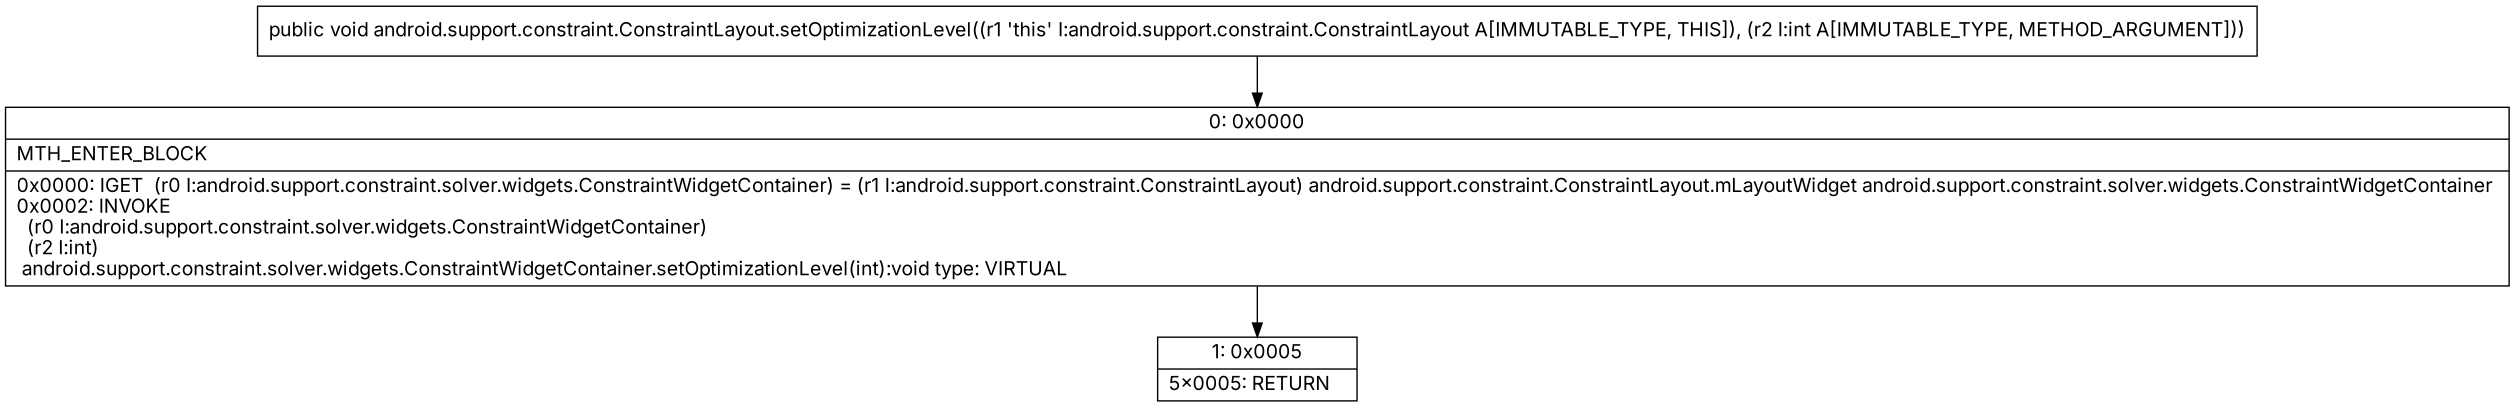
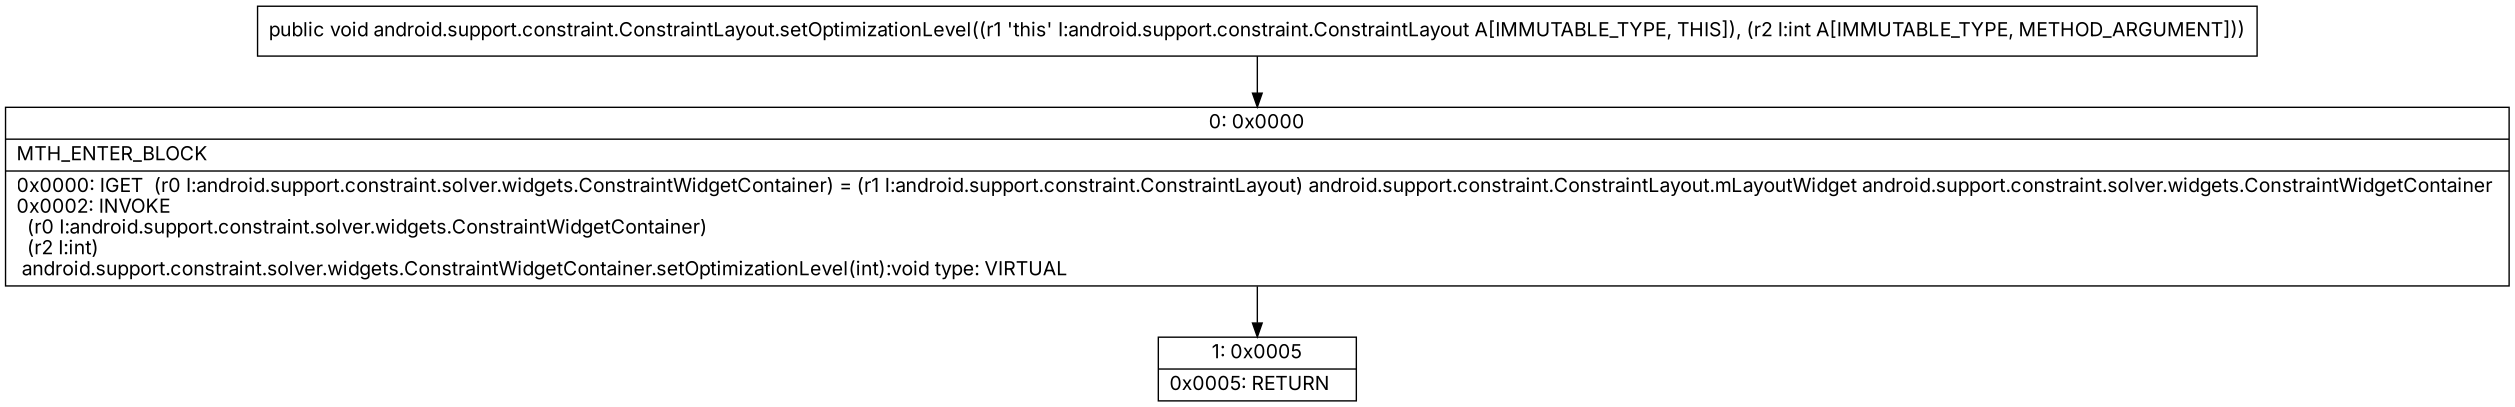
node "1: 0x0005": text "5x0005: RETURN" -> "0x0005: RETURN"
